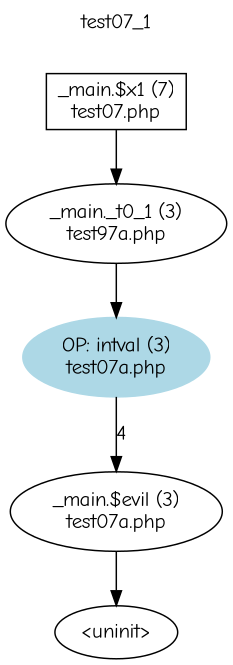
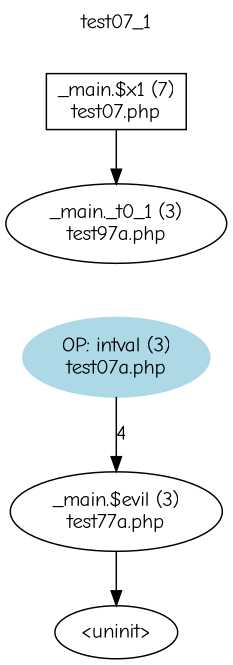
edge "_main._t0_1 (3) test97a.php" -> "OP: intval (3) test07a.php": removed
node "_main.$evil (3) test07a.php": label "_main.$evil (3) test07a.php" -> "_main.$evil (3) test77a.php"
